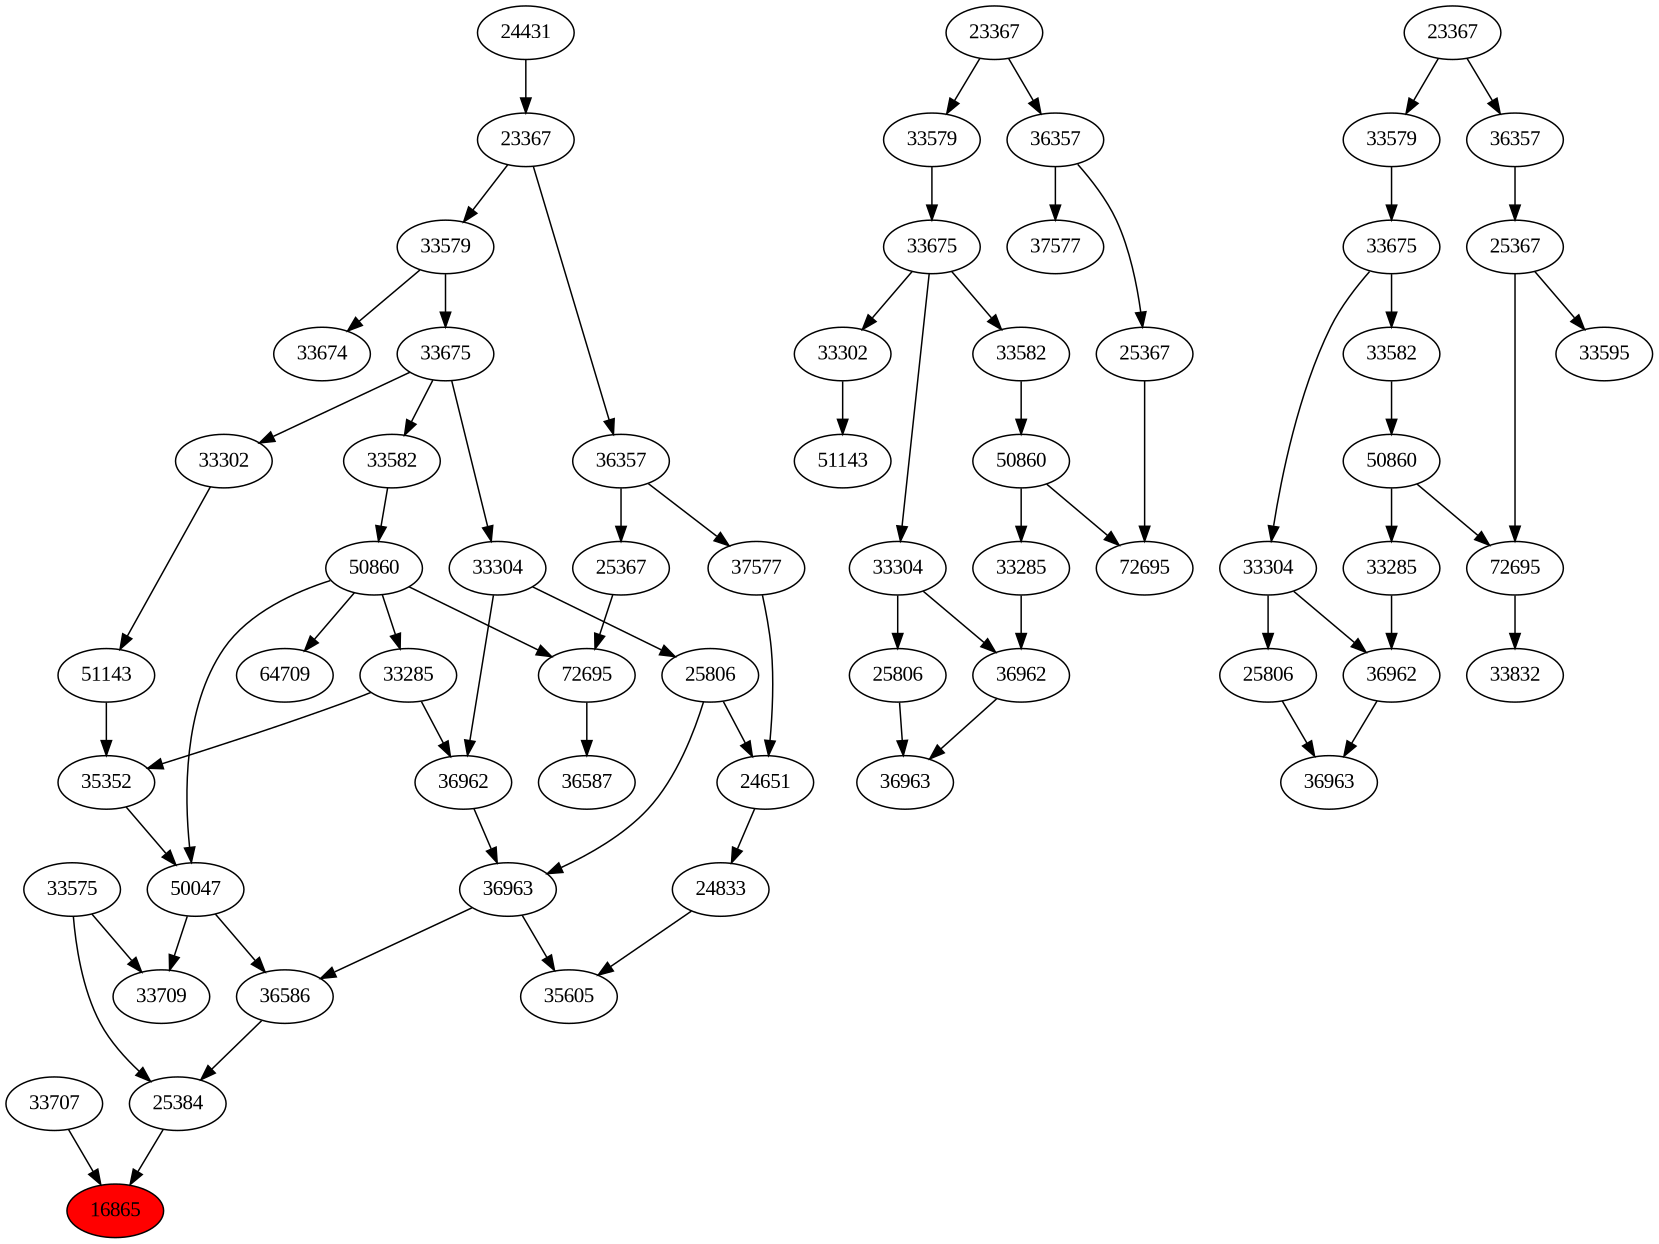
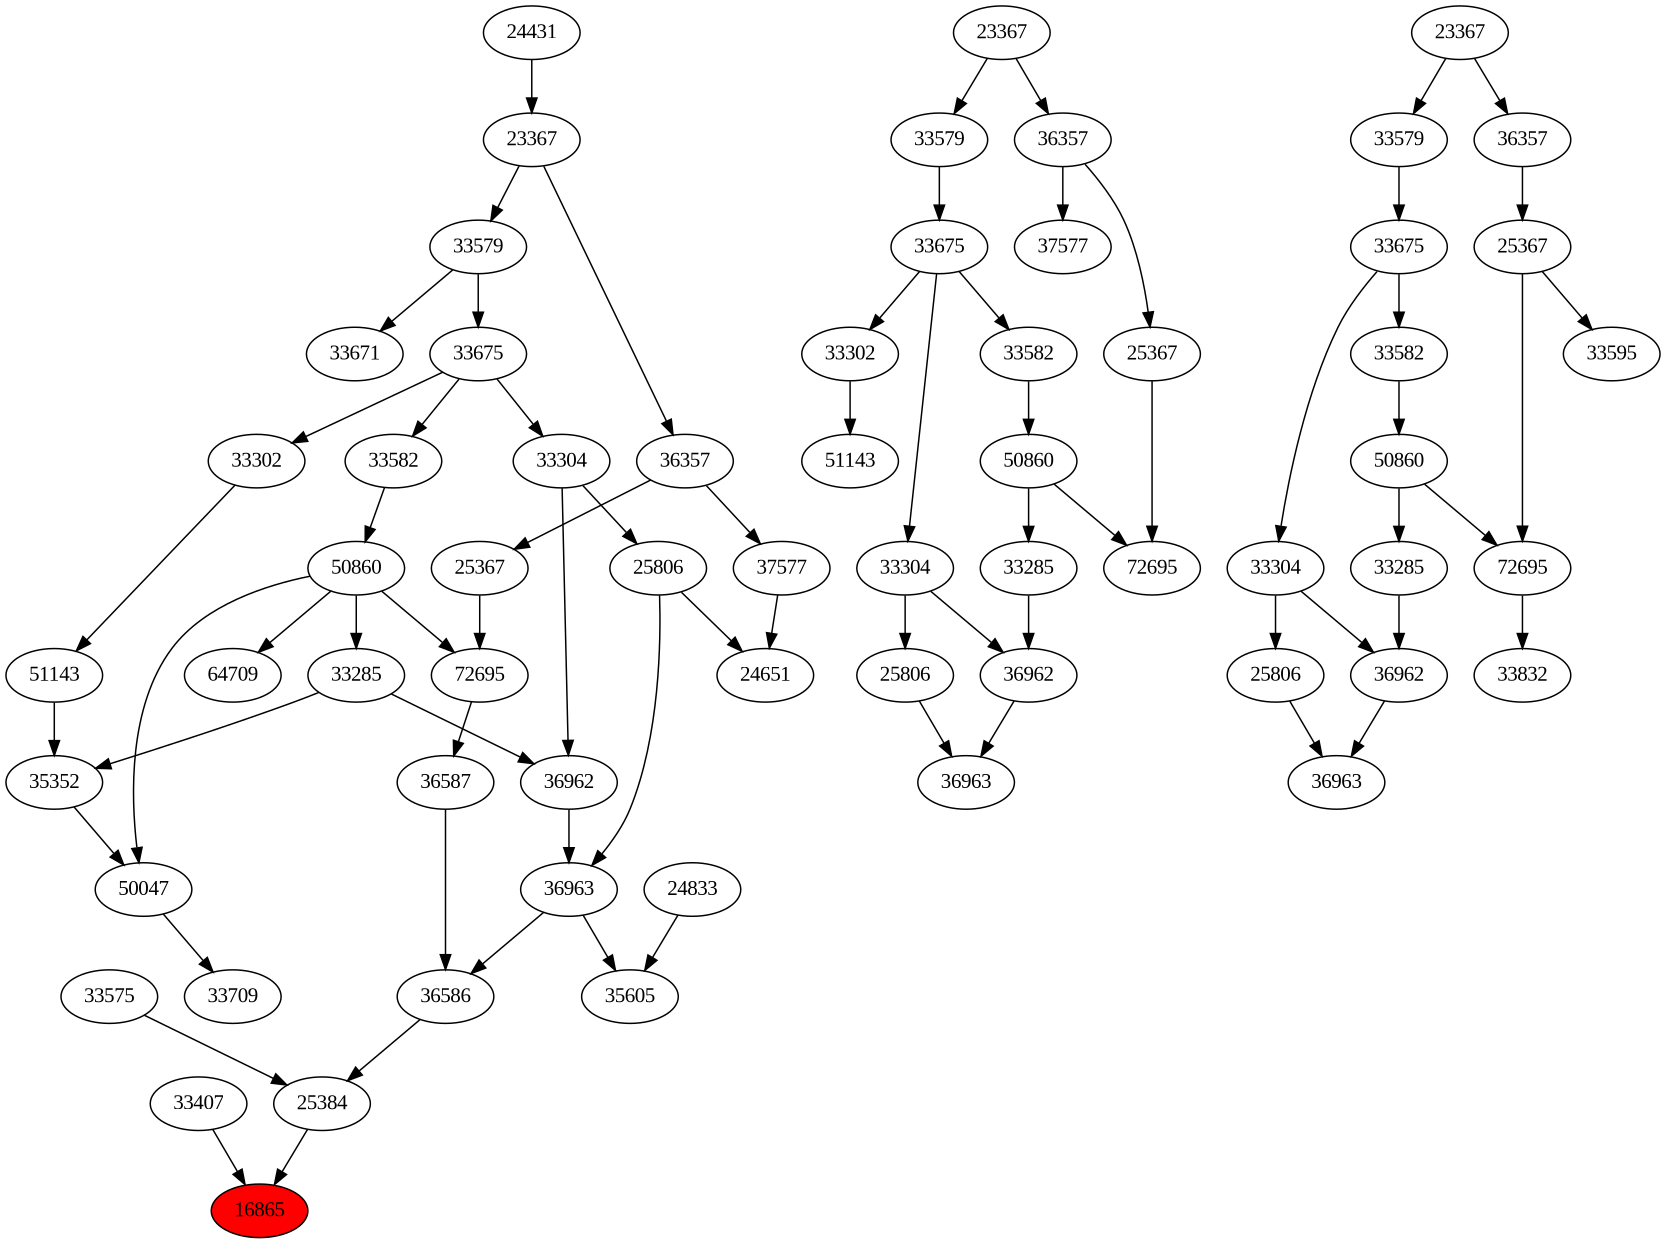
node "33674": label "33674" -> "33671"
edge "24651" -> "24833": removed
edge "33575" -> "33709": removed
edge "50047" -> "36586": now "36587" -> "36586"
node "33707": label "33707" -> "33407"
